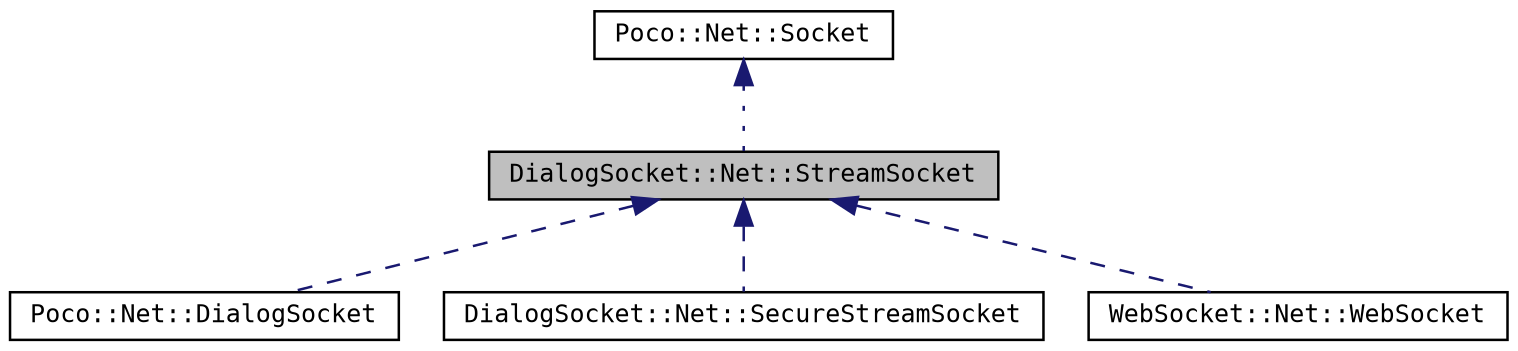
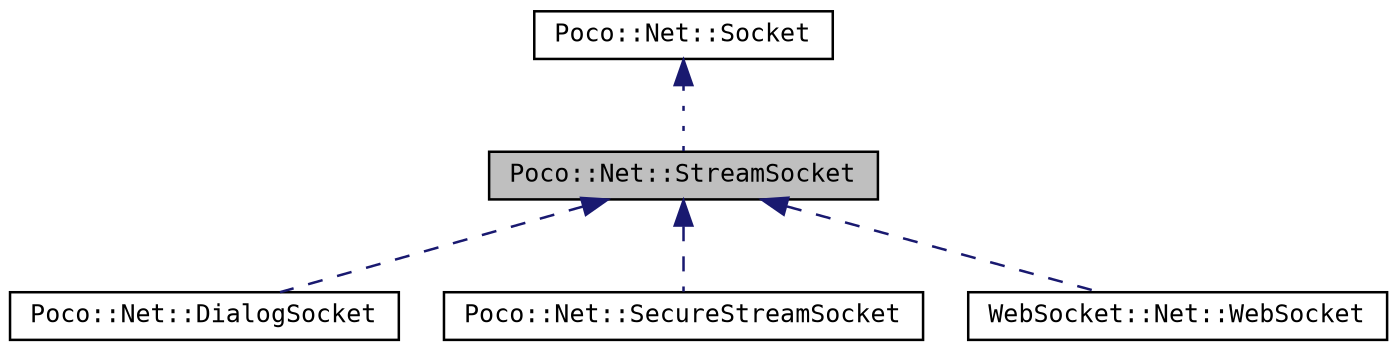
node "DialogSocket::Net::StreamSocket": label "DialogSocket::Net::StreamSocket" -> "Poco::Net::StreamSocket"
node "DialogSocket::Net::SecureStreamSocket": label "DialogSocket::Net::SecureStreamSocket" -> "Poco::Net::SecureStreamSocket"
